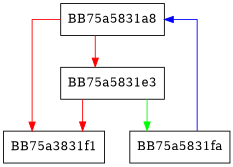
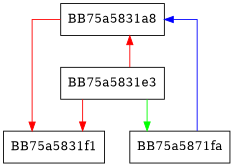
edge "BB75a5831a8" -> "BB75a5831e3": reversed
node "BB75a3831f1": label "BB75a3831f1" -> "BB75a5831f1"
node "BB75a5831fa": label "BB75a5831fa" -> "BB75a5871fa"
